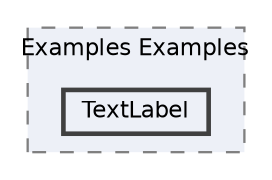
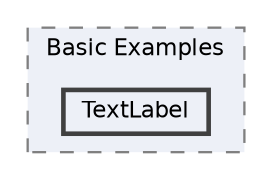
cluster "Examples Examples": label "Examples Examples" -> "Basic Examples"
